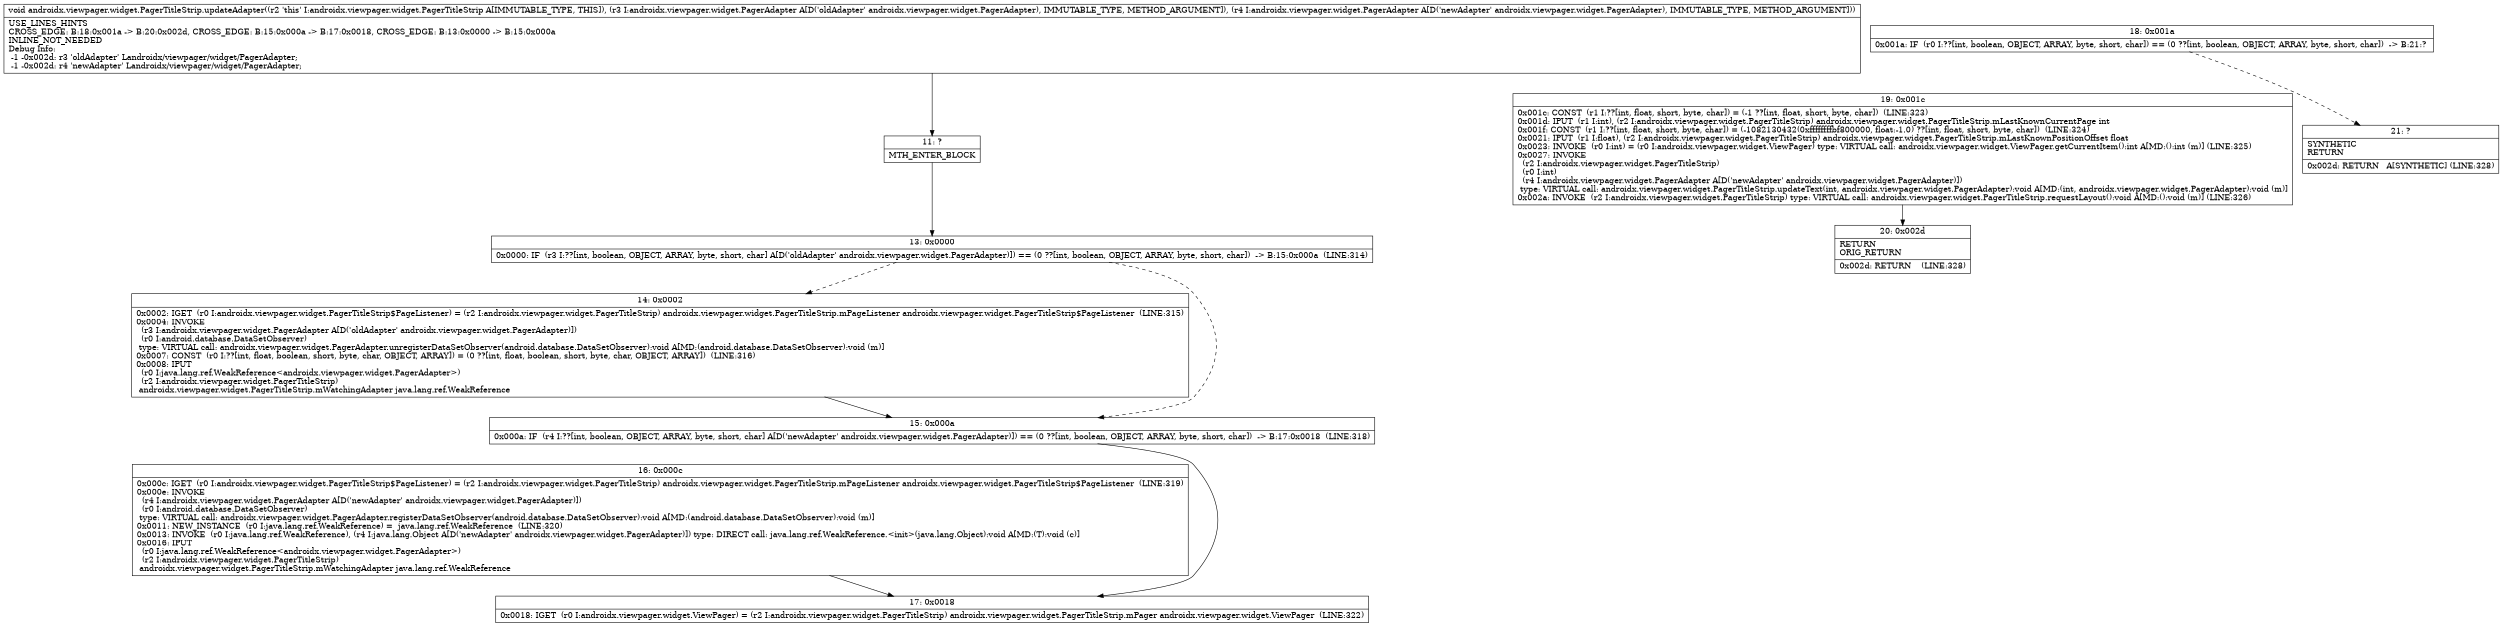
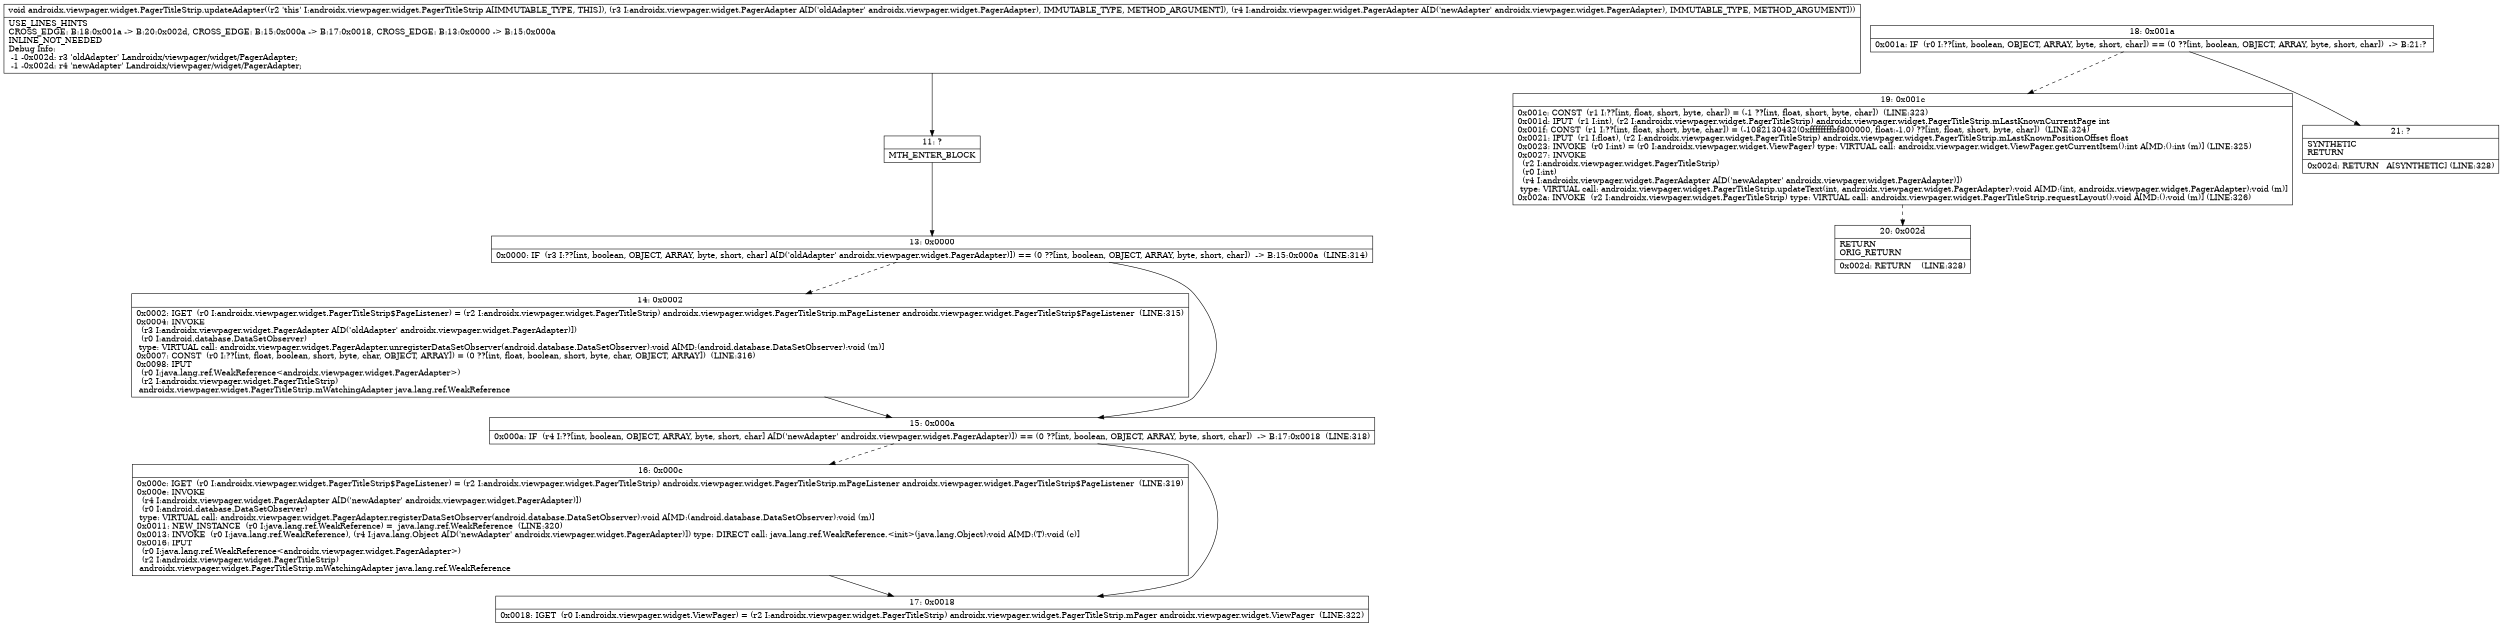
edge "18: 0x001a" -> "19: 0x001c": added
edge "18: 0x001a" -> "21: ?": style dashed -> solid
edge "19: 0x001c" -> "20: 0x002d": style solid -> dashed
edge "13: 0x0000" -> "15: 0x000a": style dashed -> solid
node "14: 0x0002": text "0x0008: IPUT" -> "0x0098: IPUT"
edge "15: 0x000a" -> "16: 0x000c": added
